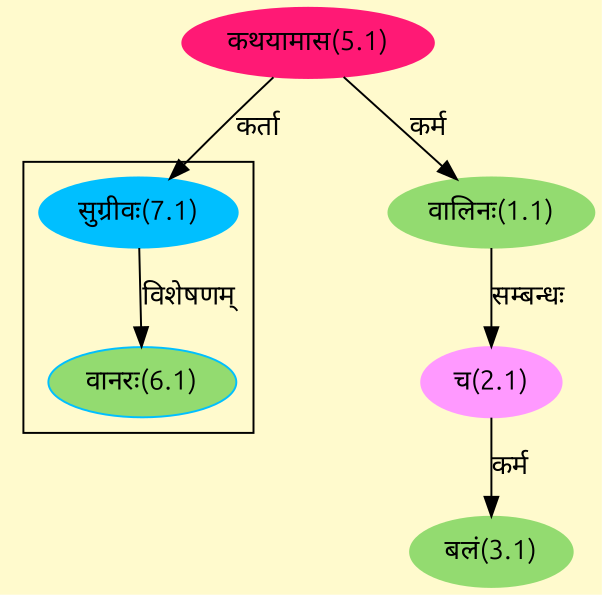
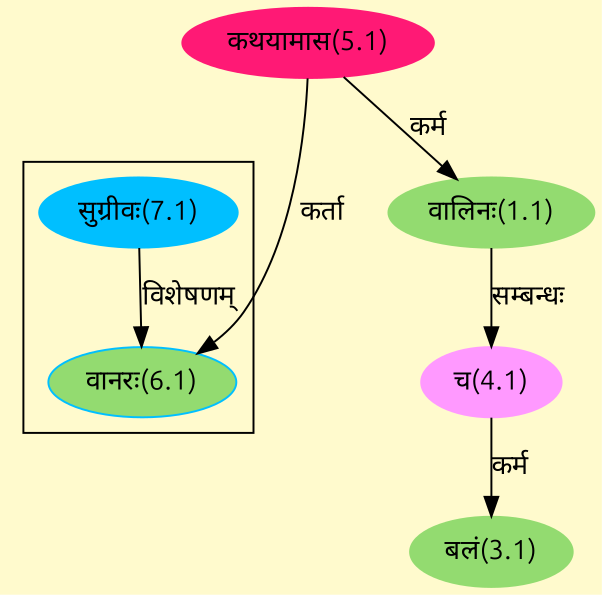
edge "कथयामास(5.1)" -> "सुग्रीवः(7.1)": now "कथयामास(5.1)" -> "वानरः(6.1)"
node "च(2.1)": label "च(2.1)" -> "च(4.1)"
